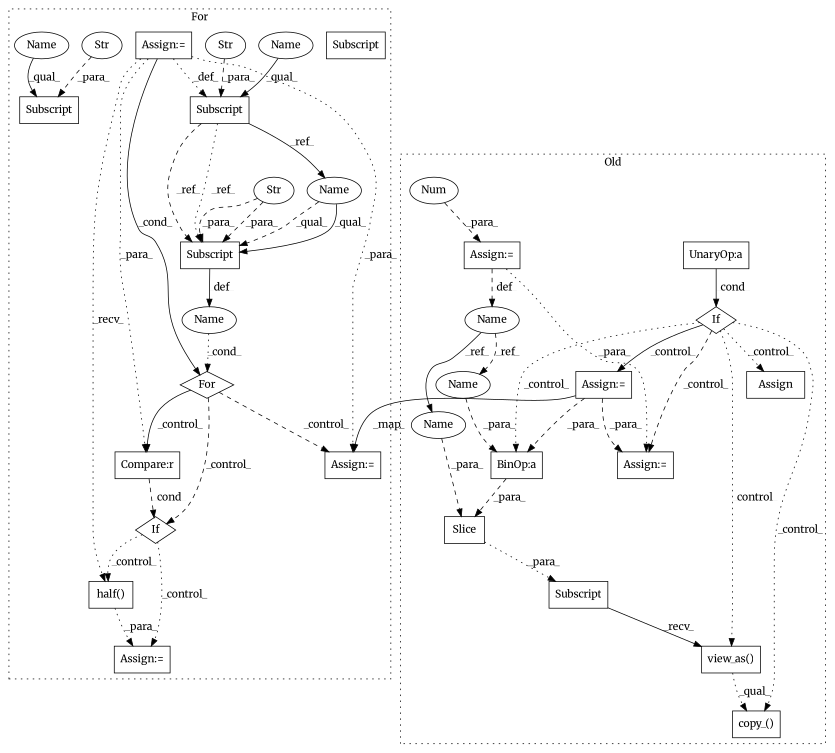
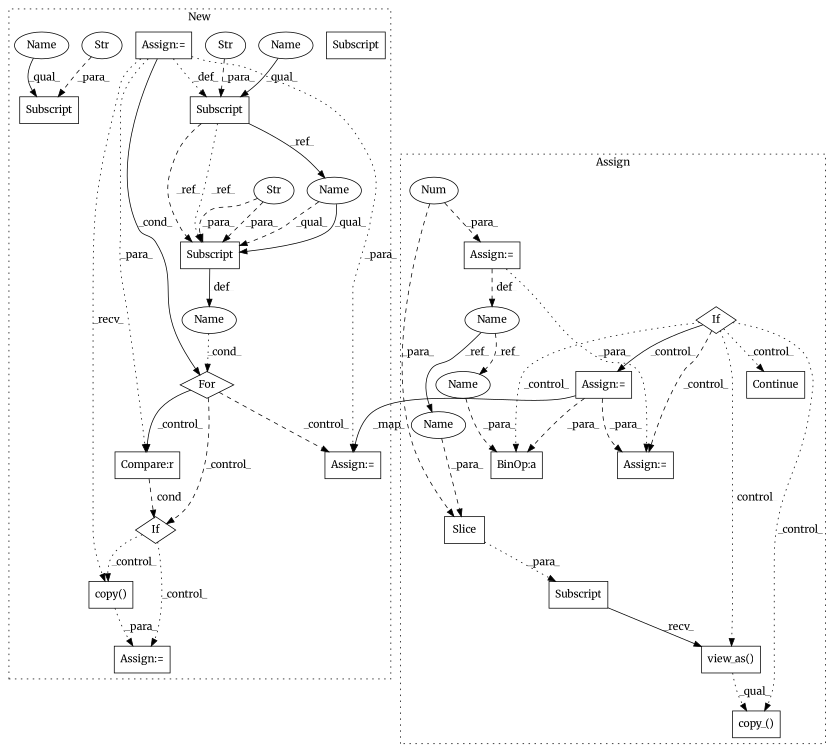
cluster "For": label "For" -> "New"
cluster "Old": label "Old" -> "Assign"
node "UnaryOp:a": removed
node "Assign": label "Assign" -> "Continue"
edge "BinOp:a" -> "Slice": now "Num" -> "Slice"
node "half()": label "half()" -> "copy()"
